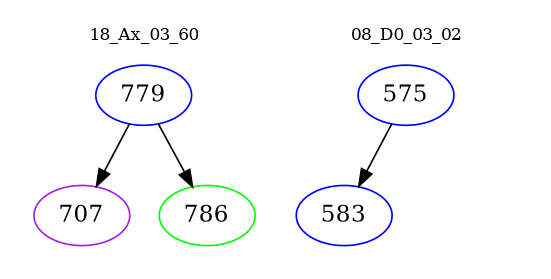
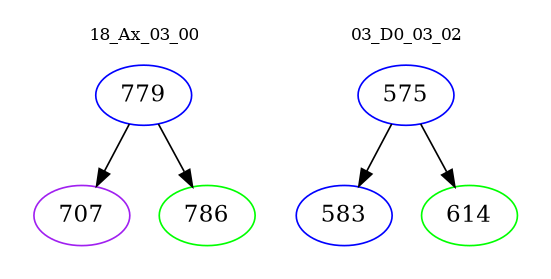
cluster "18_Ax_03_60": label "18_Ax_03_60" -> "18_Ax_03_00"
cluster "08_D0_03_02": label "08_D0_03_02" -> "03_D0_03_02"
node "614": added
